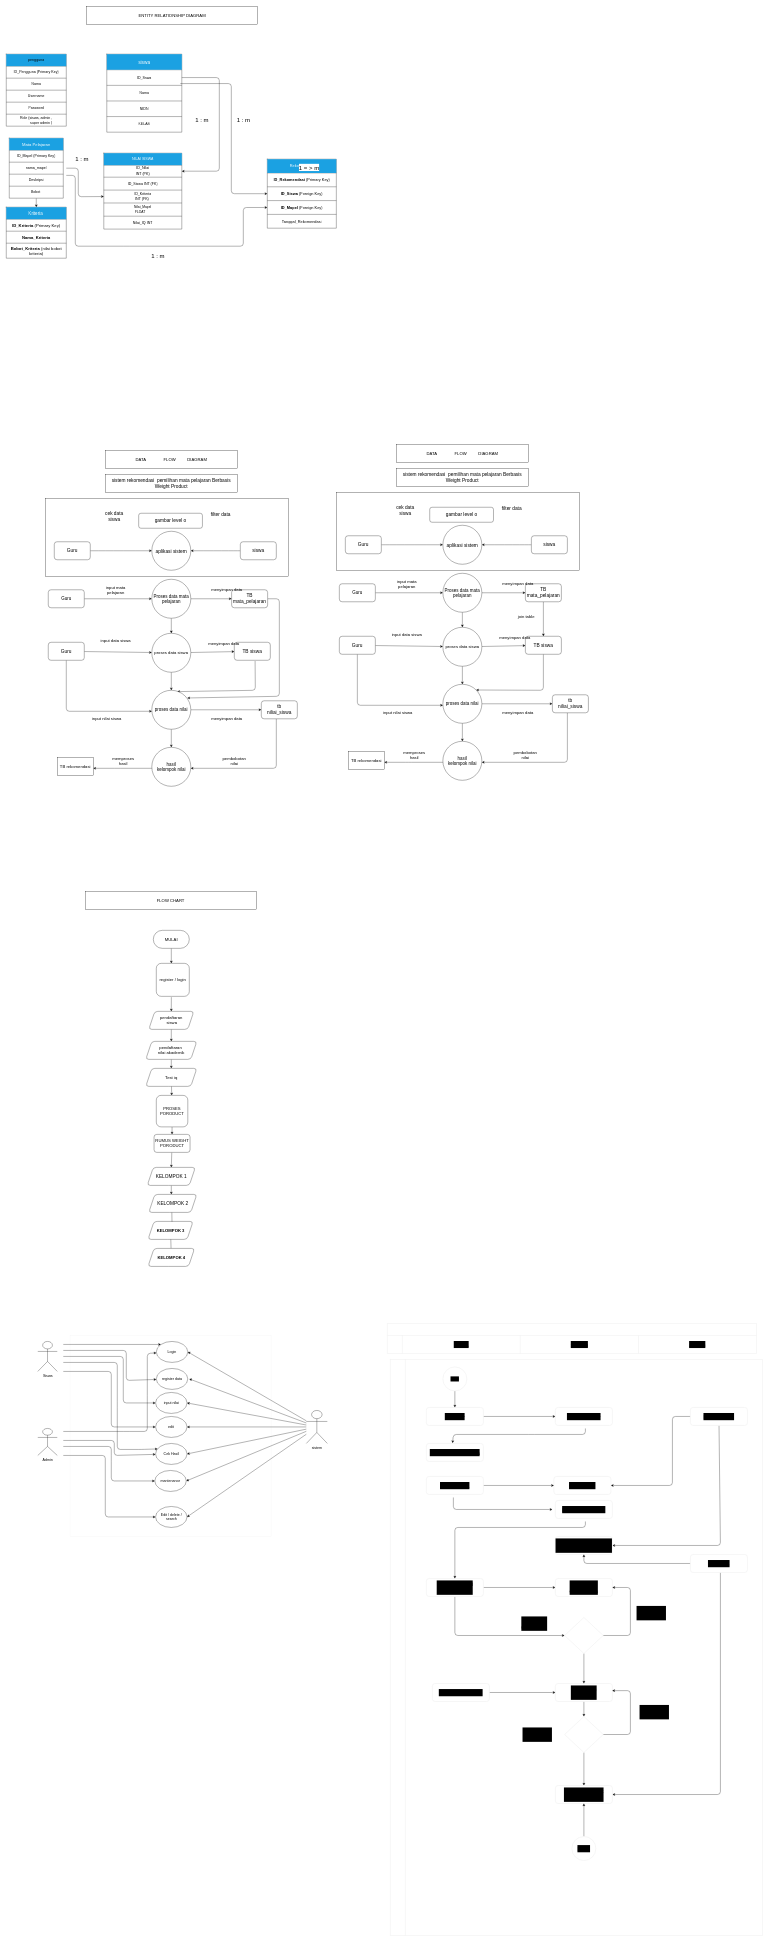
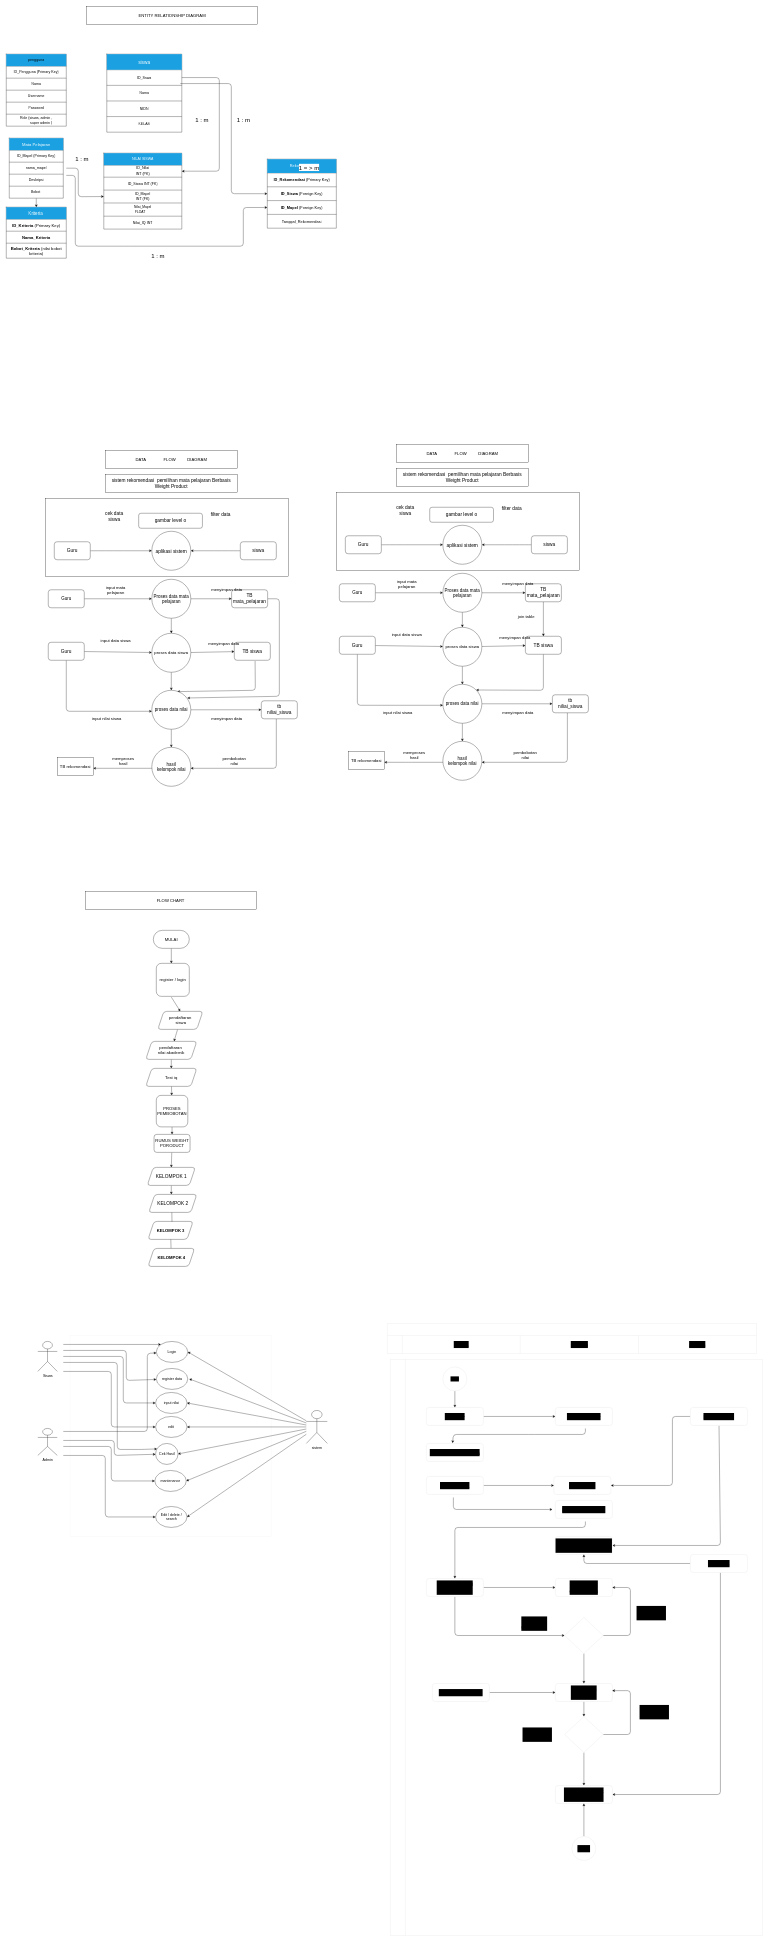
node "ID_Kriteria INT (FK)": label "ID_Kriteria INT (FK)" -> "ID_Mapel INT (FK)"
node "pendaftaran siswa": moved (171, 1020) -> (180, 1020)
node "PROSES PORODUCT": label "PROSES PORODUCT" -> "PROSES PEMBOBOTAN"
node "Cek Hasil": size 32x21 -> 23x21
